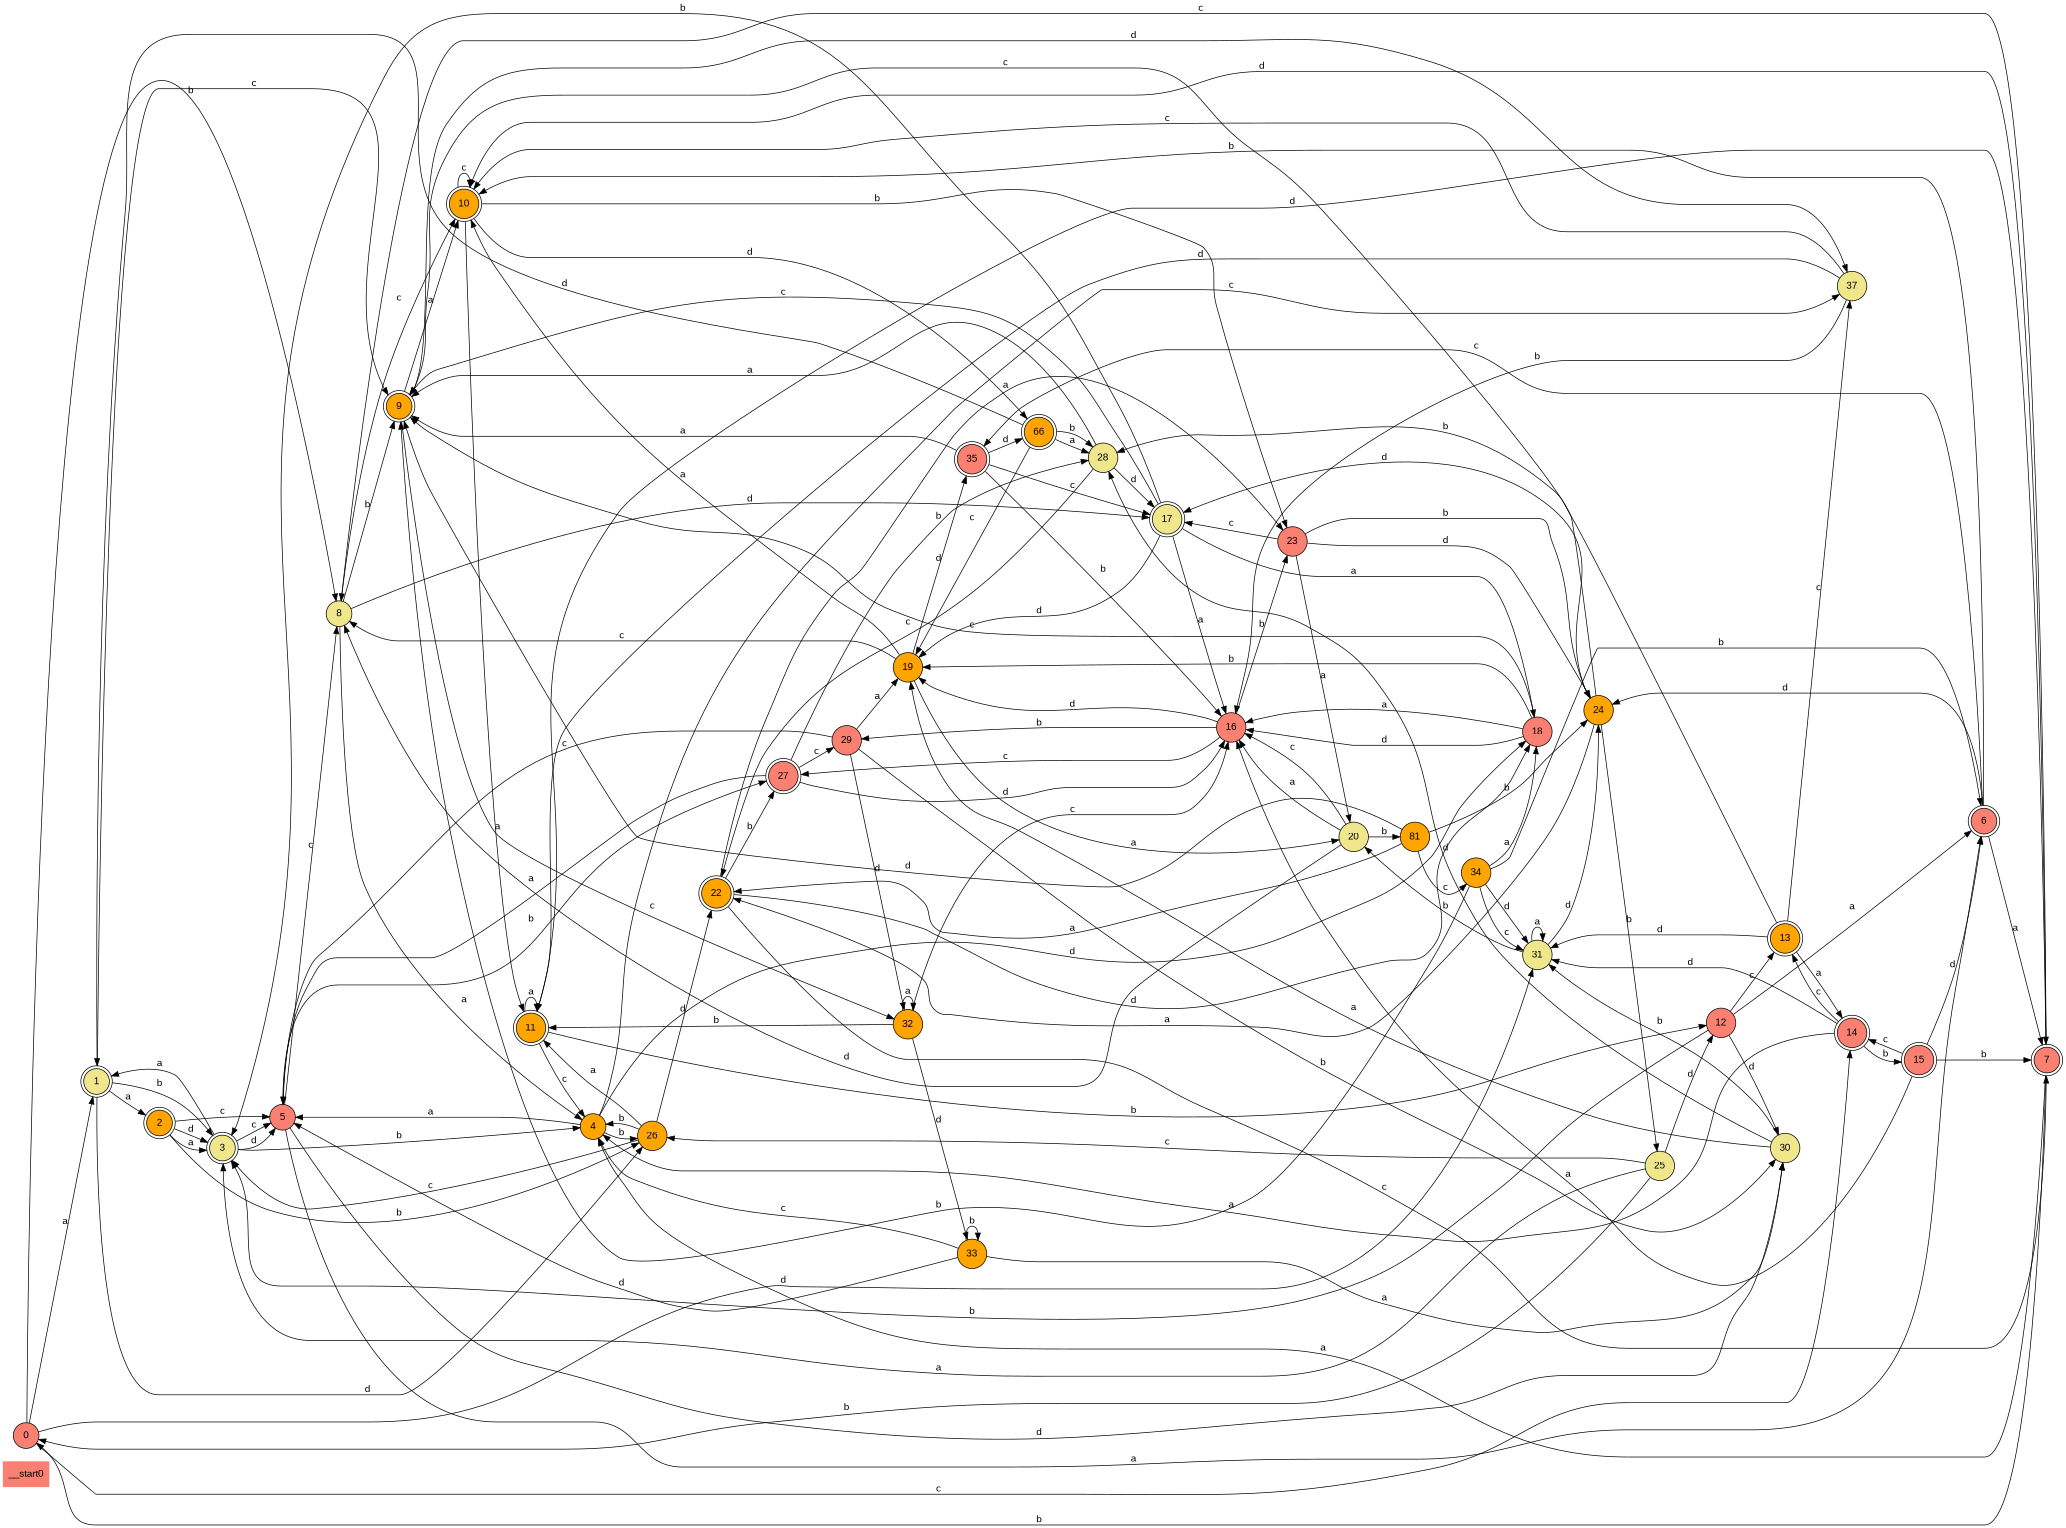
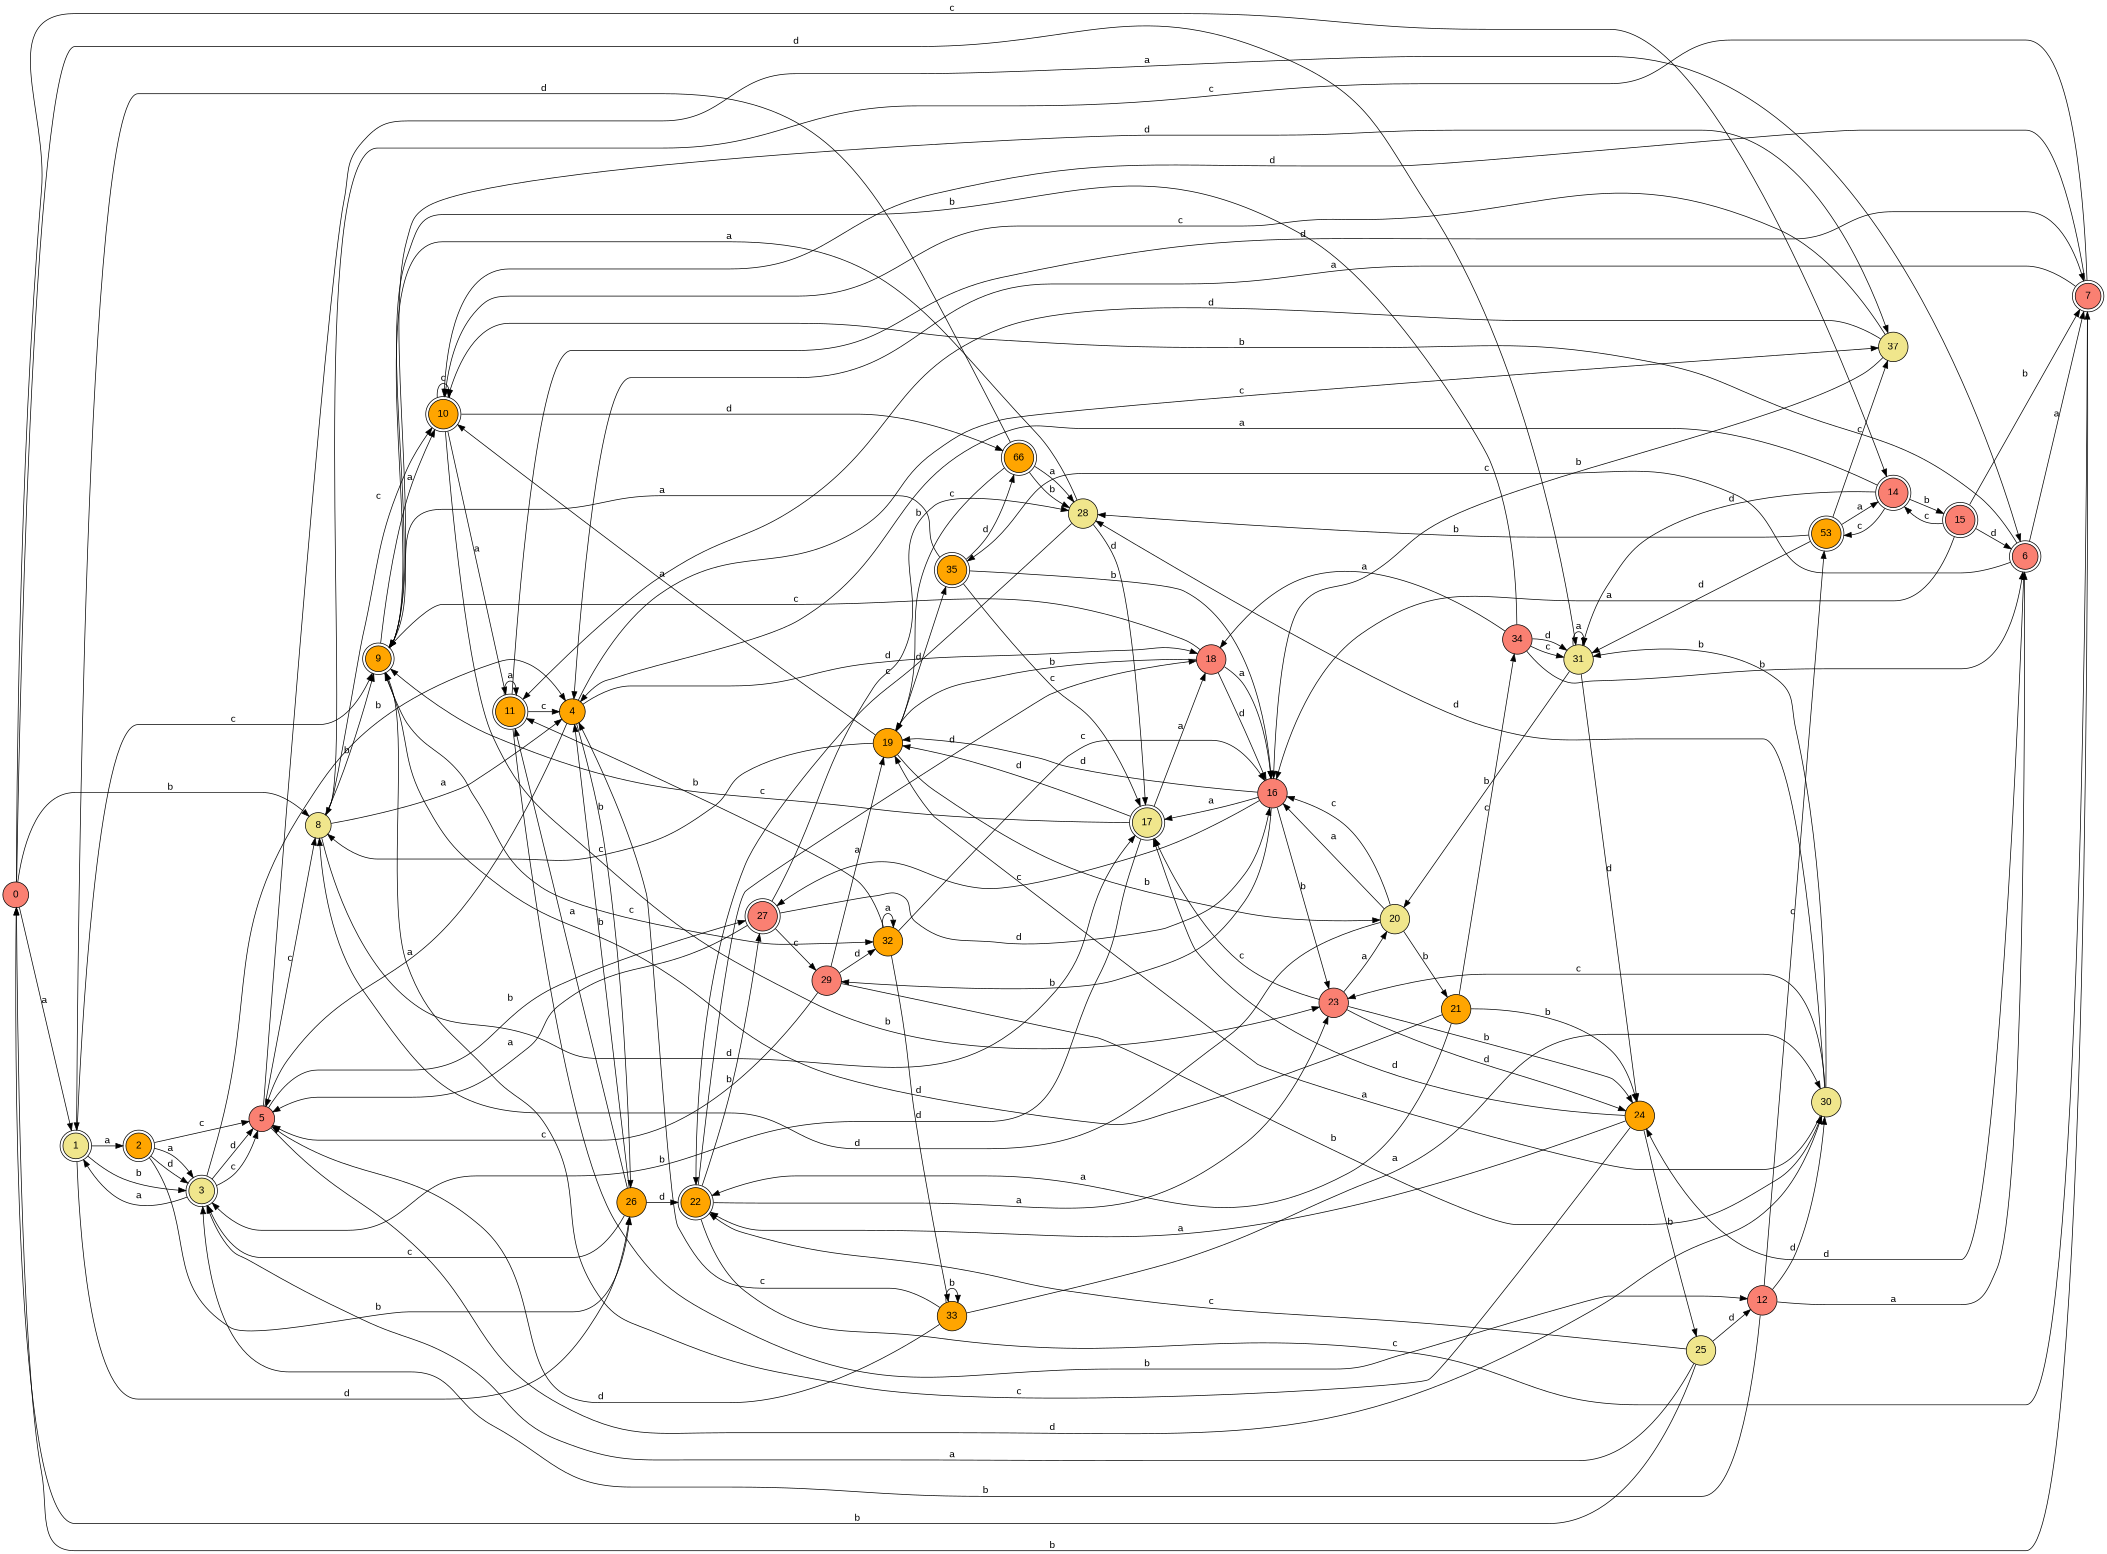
node "35": fillcolor salmon -> orange
edge "17" -> "16": reversed
node "81": label "81" -> "21"
edge "19" -> "20": label "a" -> "b"
node "34": fillcolor orange -> salmon
node "13": label "13" -> "53"
edge "30" -> "23": added, label "c"
edge "25" -> "26": now "25" -> "22"
node "__start0": removed
